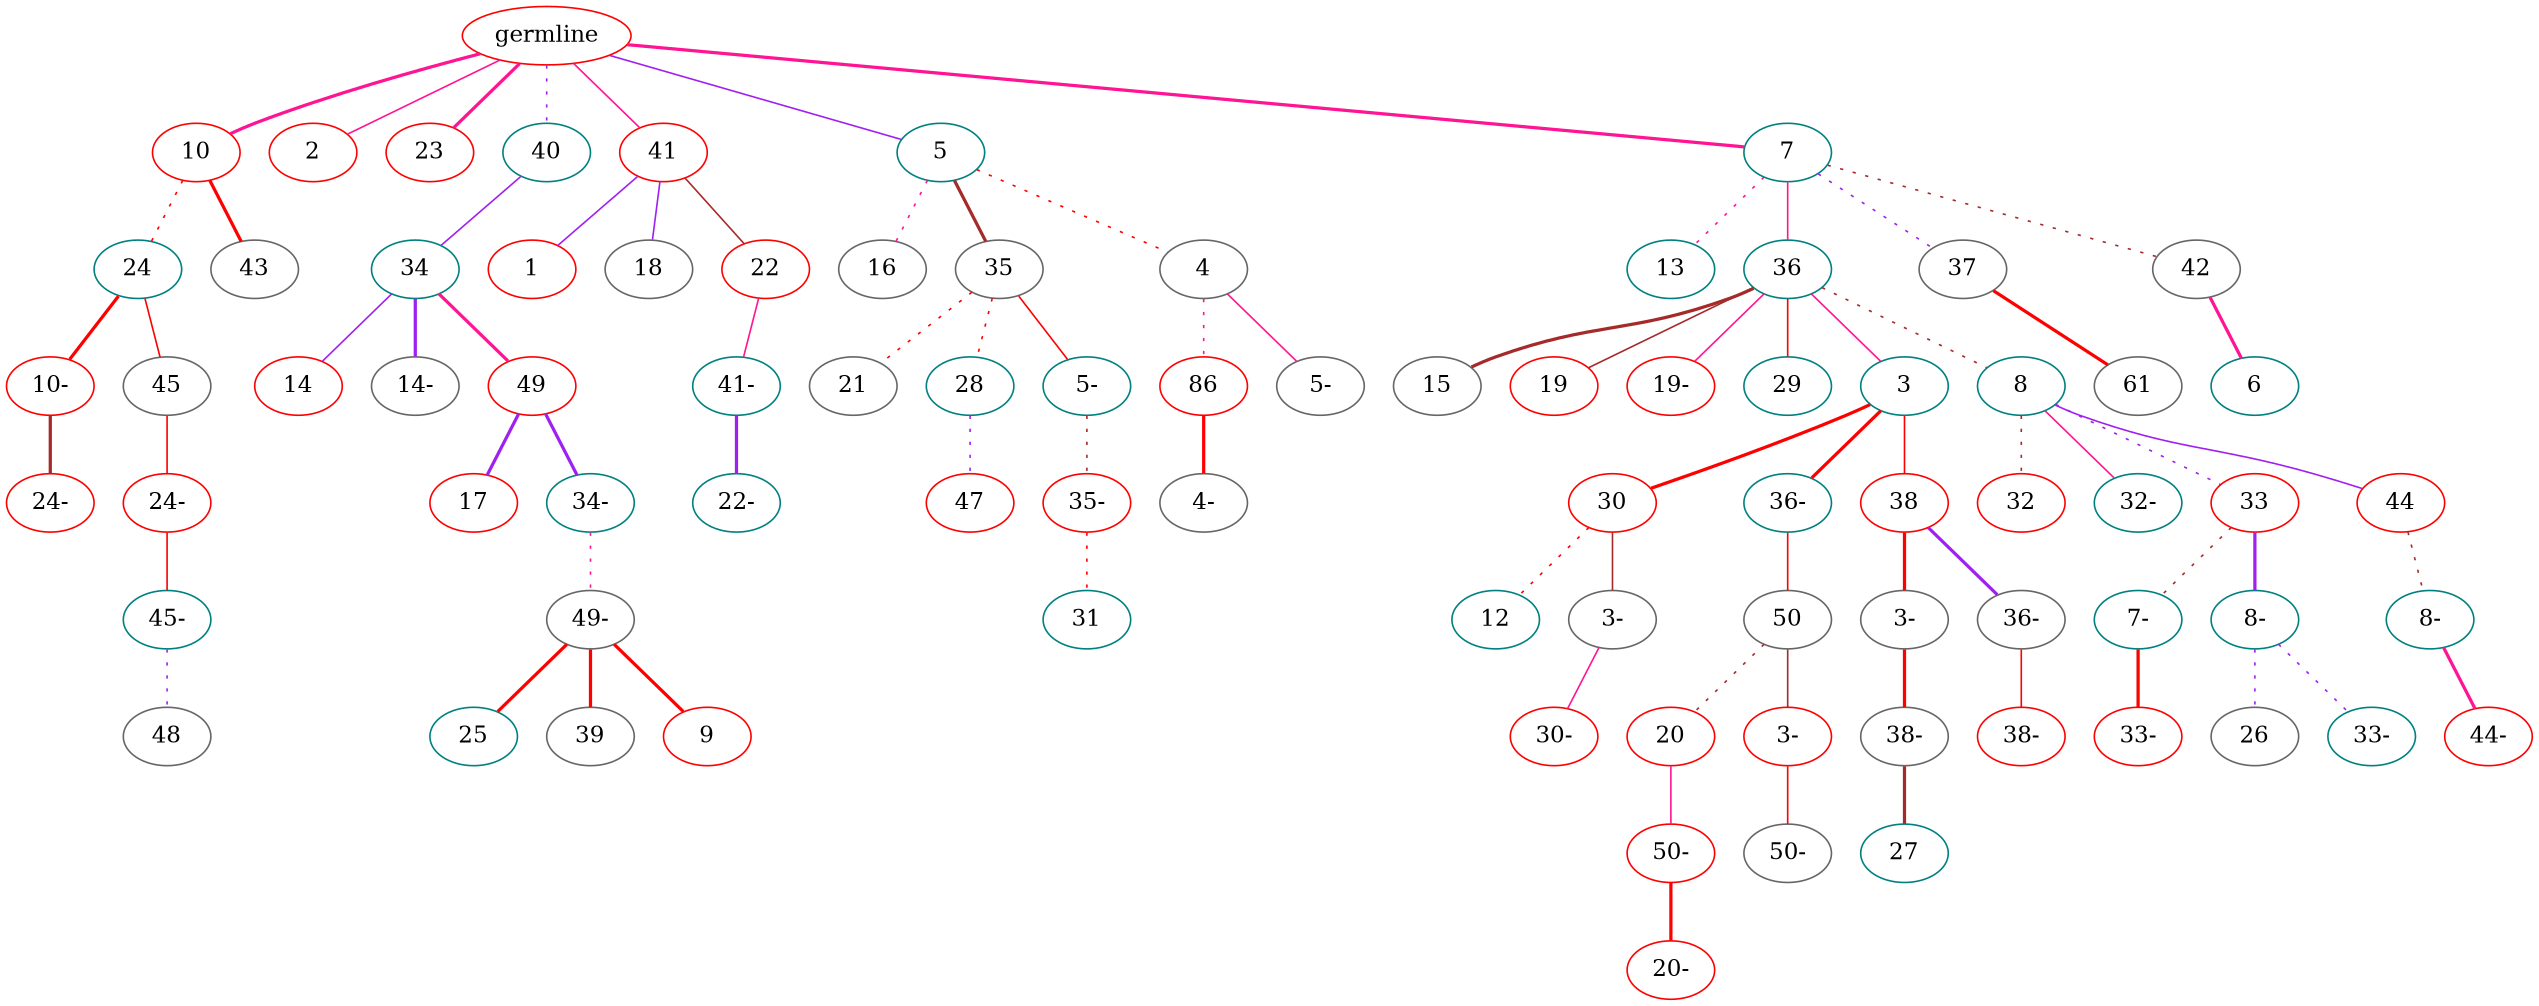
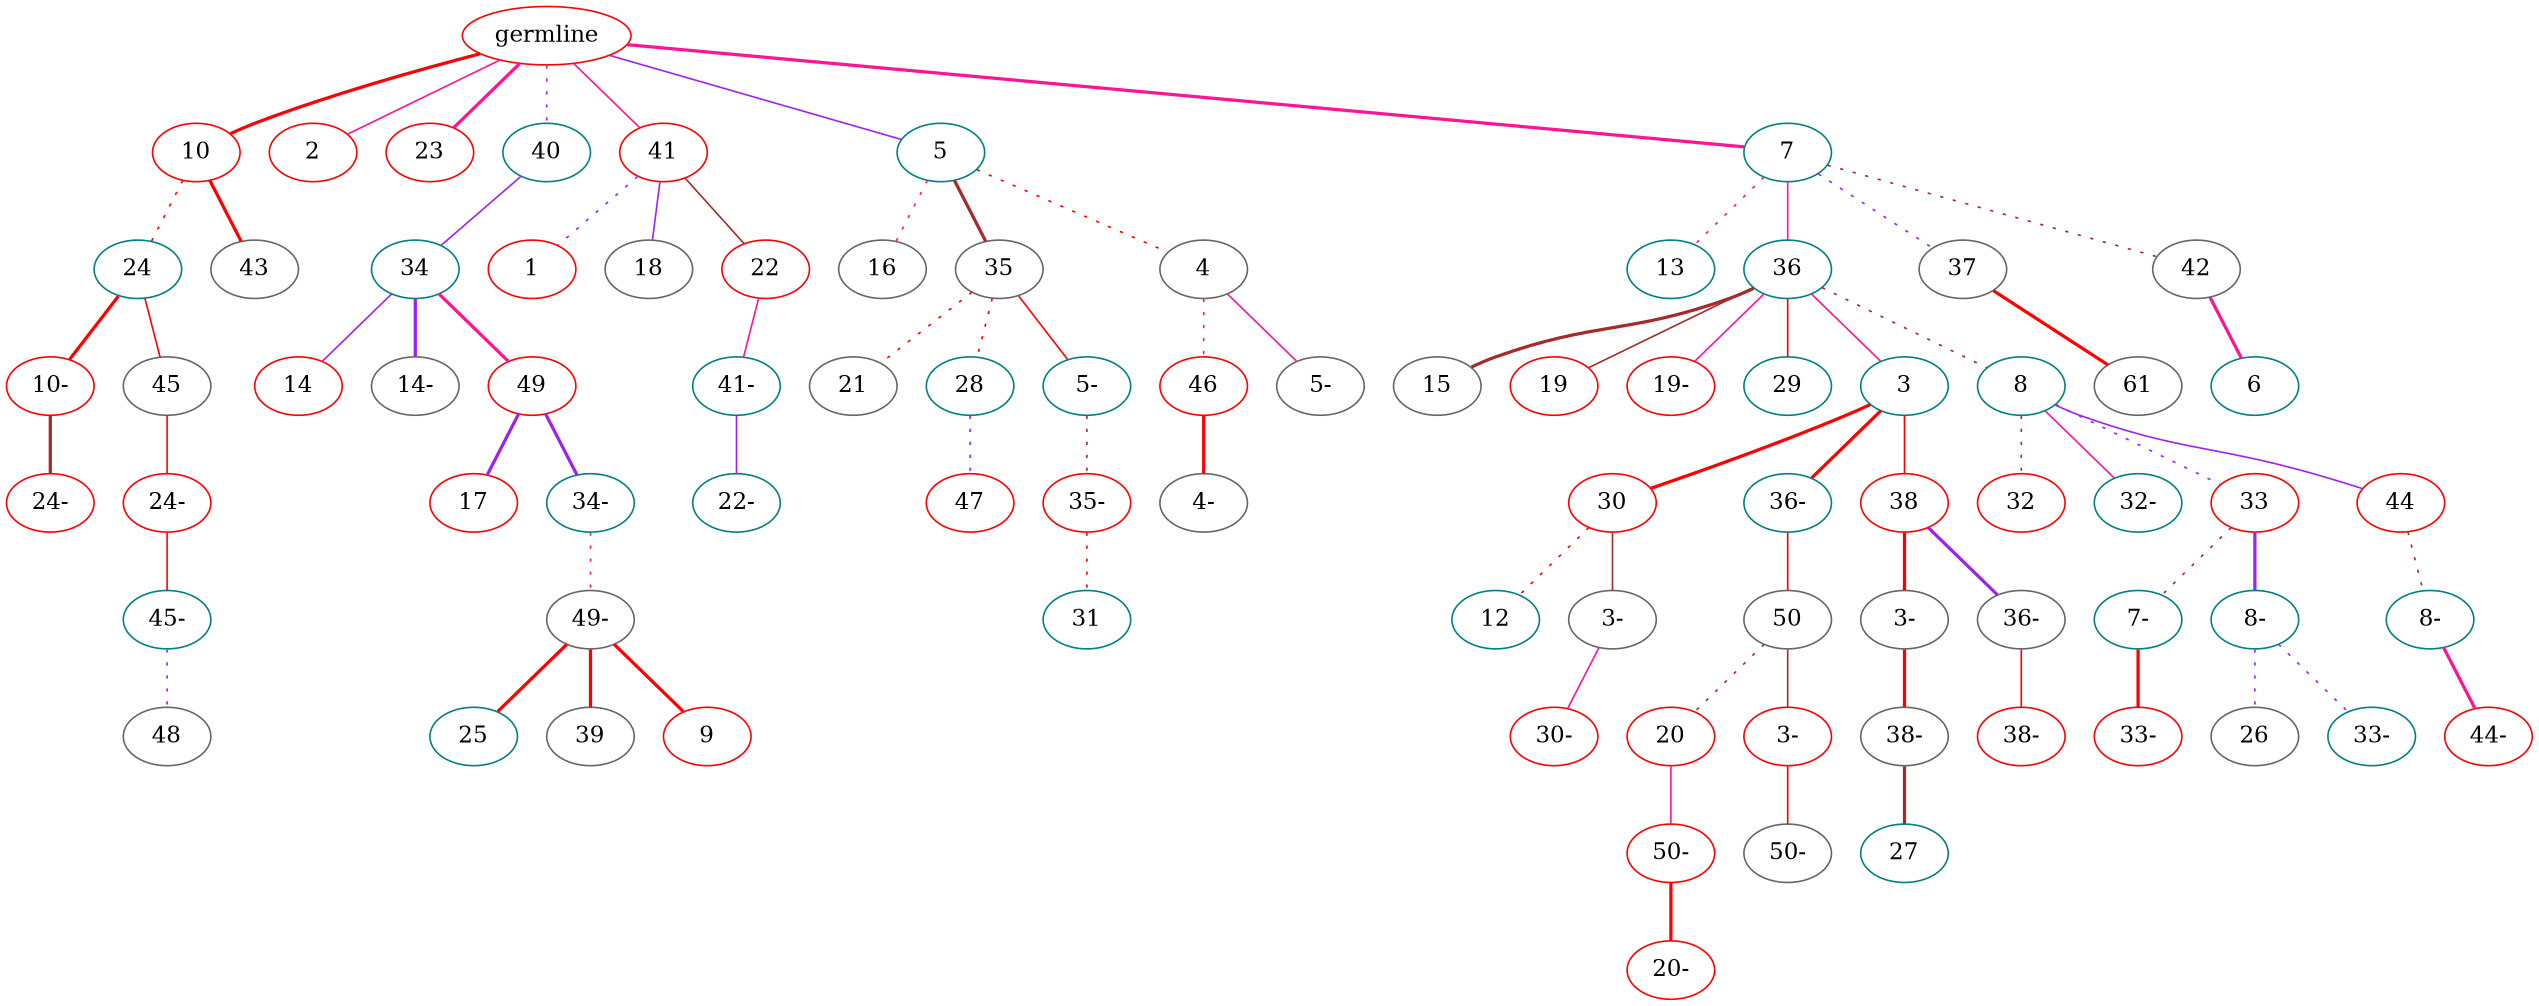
edge "germline" -- "10": color deeppink -> red
edge "41" -- "1": style solid -> dotted
node "86": label "86" -> "46"
edge "41-" -- "22-": style bold -> solid
